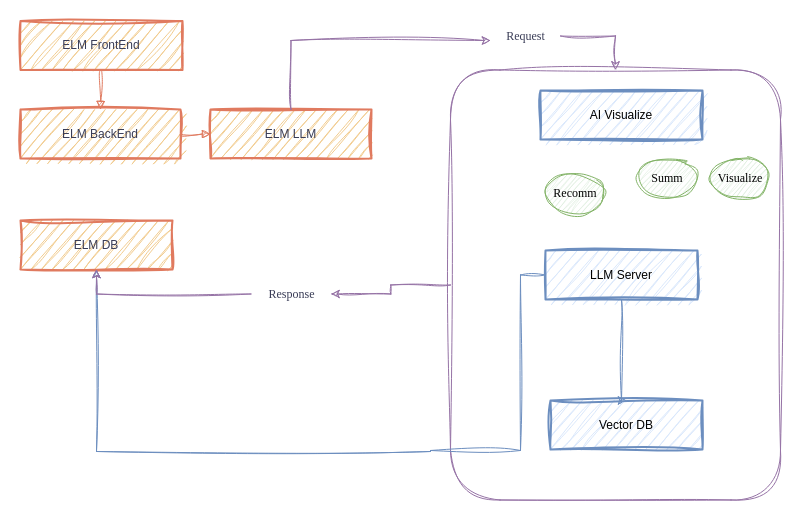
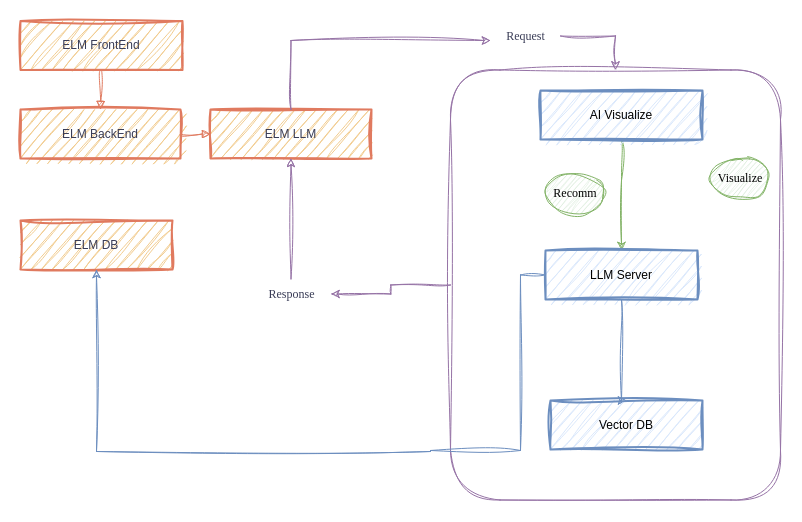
node "Summ": removed
edge "AI Visualize" -> "LLM Server": added
edge "Response" -> "ELM DB": now "Response" -> "ELM LLM"
